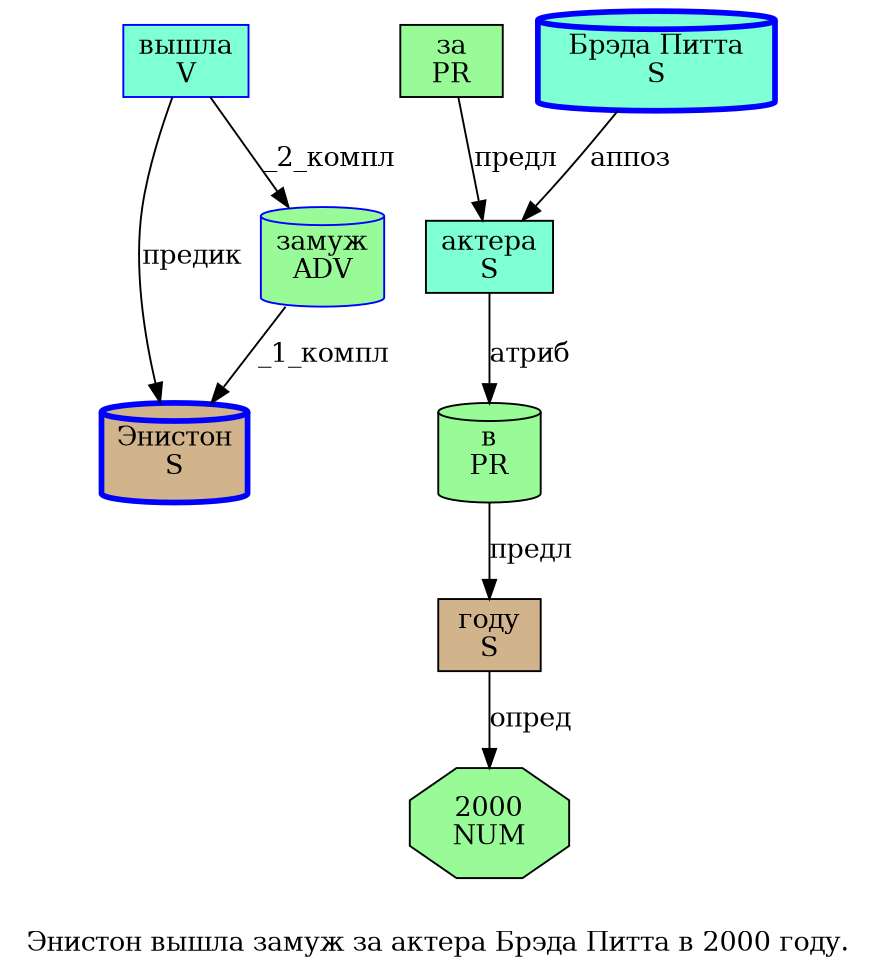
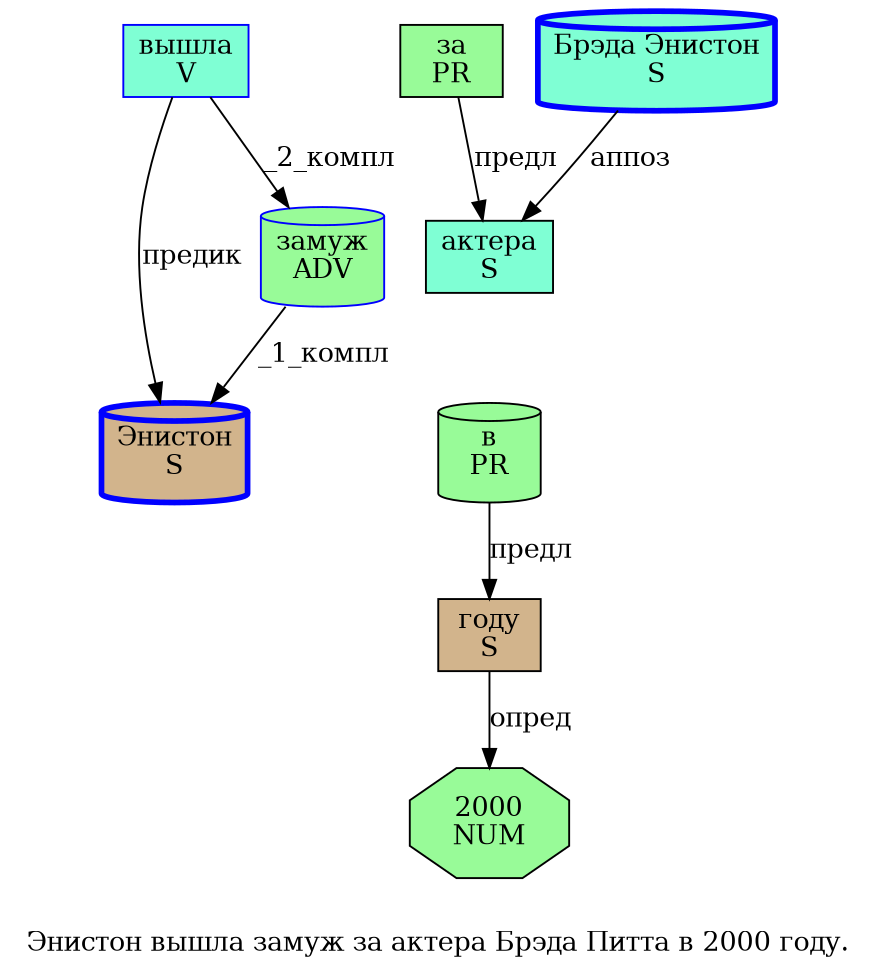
node "Брэда Питта S": label "Брэда Питта S" -> "Брэда Энистон S"
edge "актера S" -> "в PR": removed, label "атриб"
